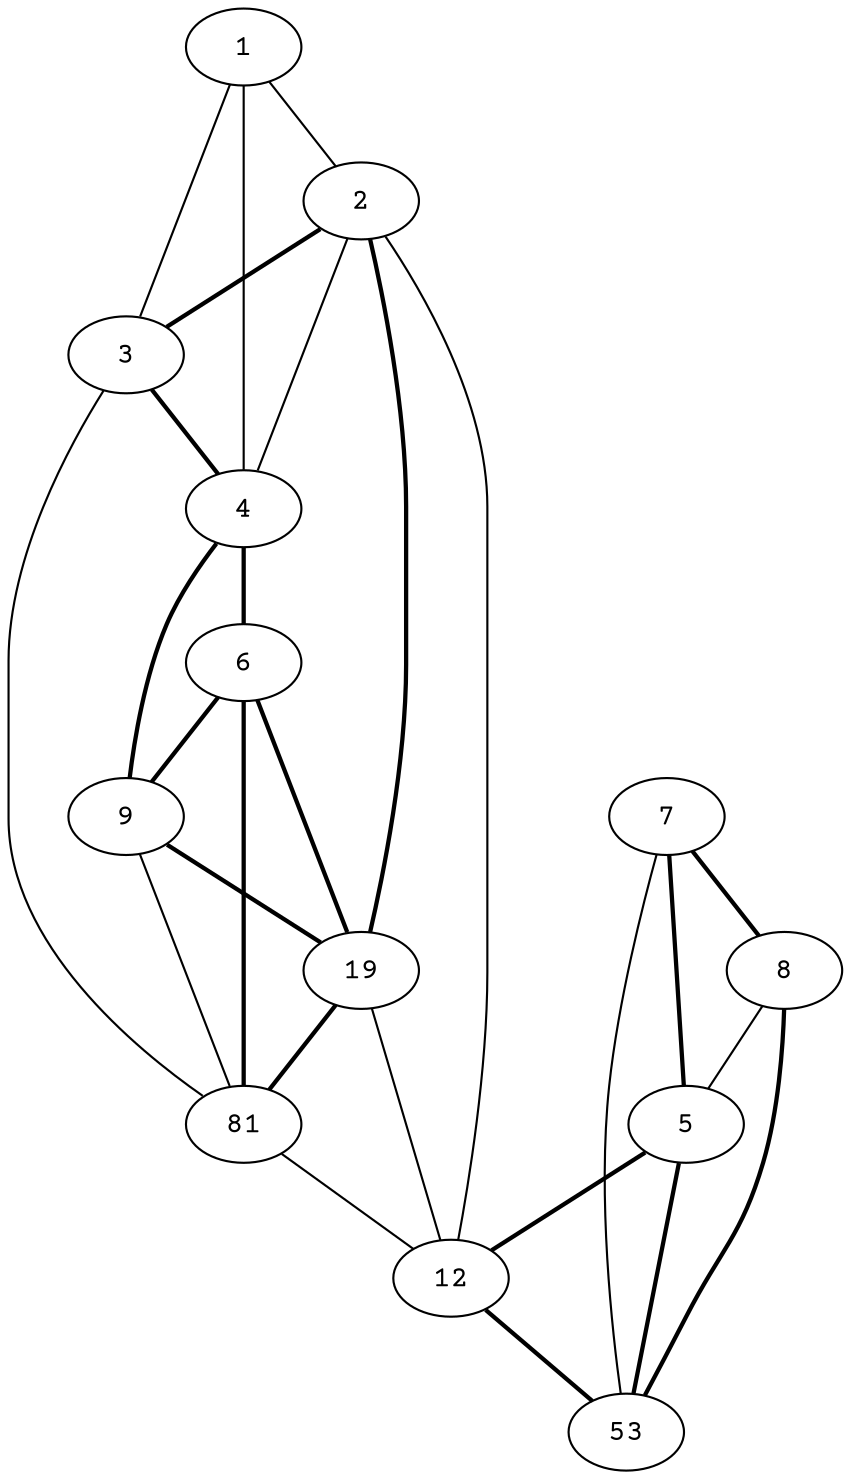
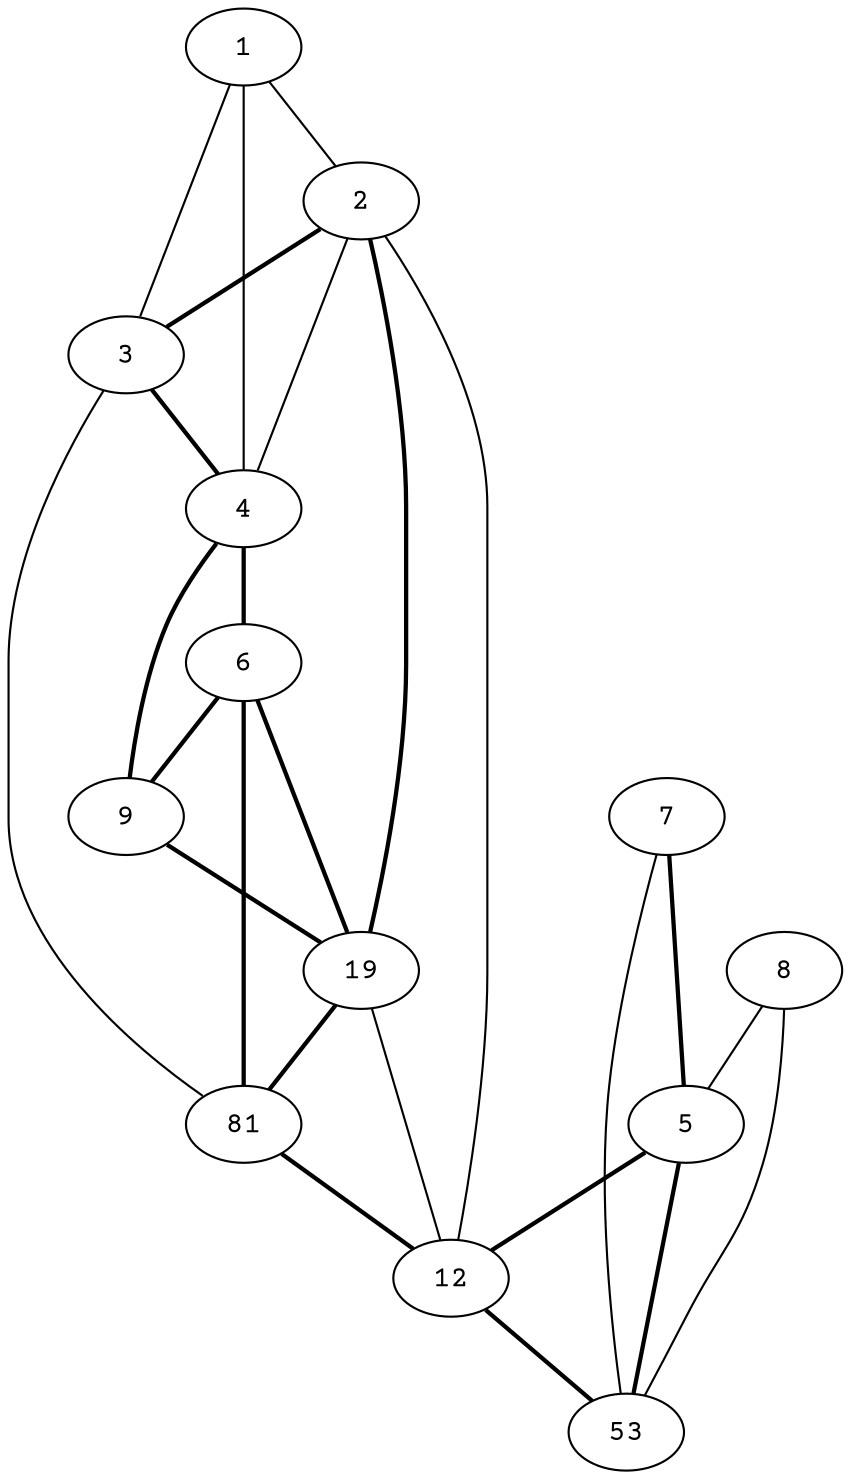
edge "7" -- "8": removed
edge "9" -- "81": removed
edge "81" -- "12": style solid -> bold
edge "8" -- "53": style bold -> solid
